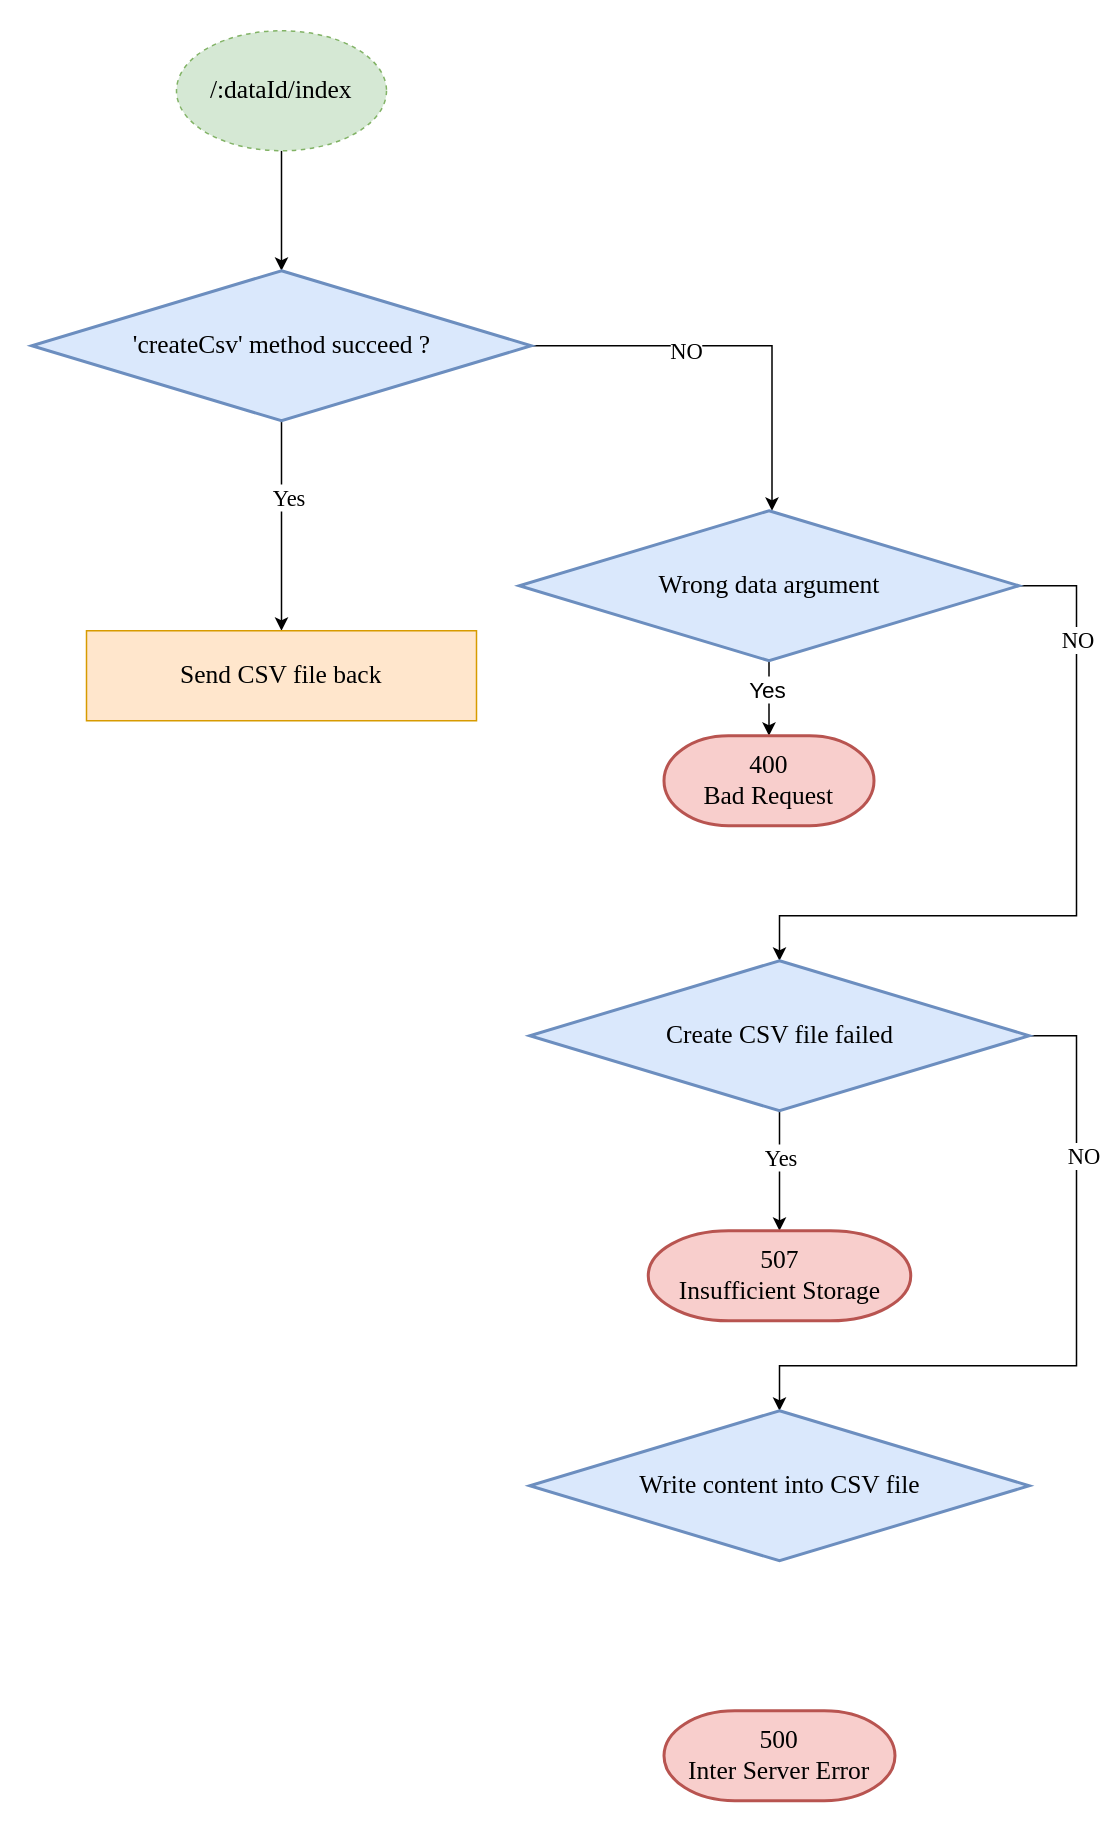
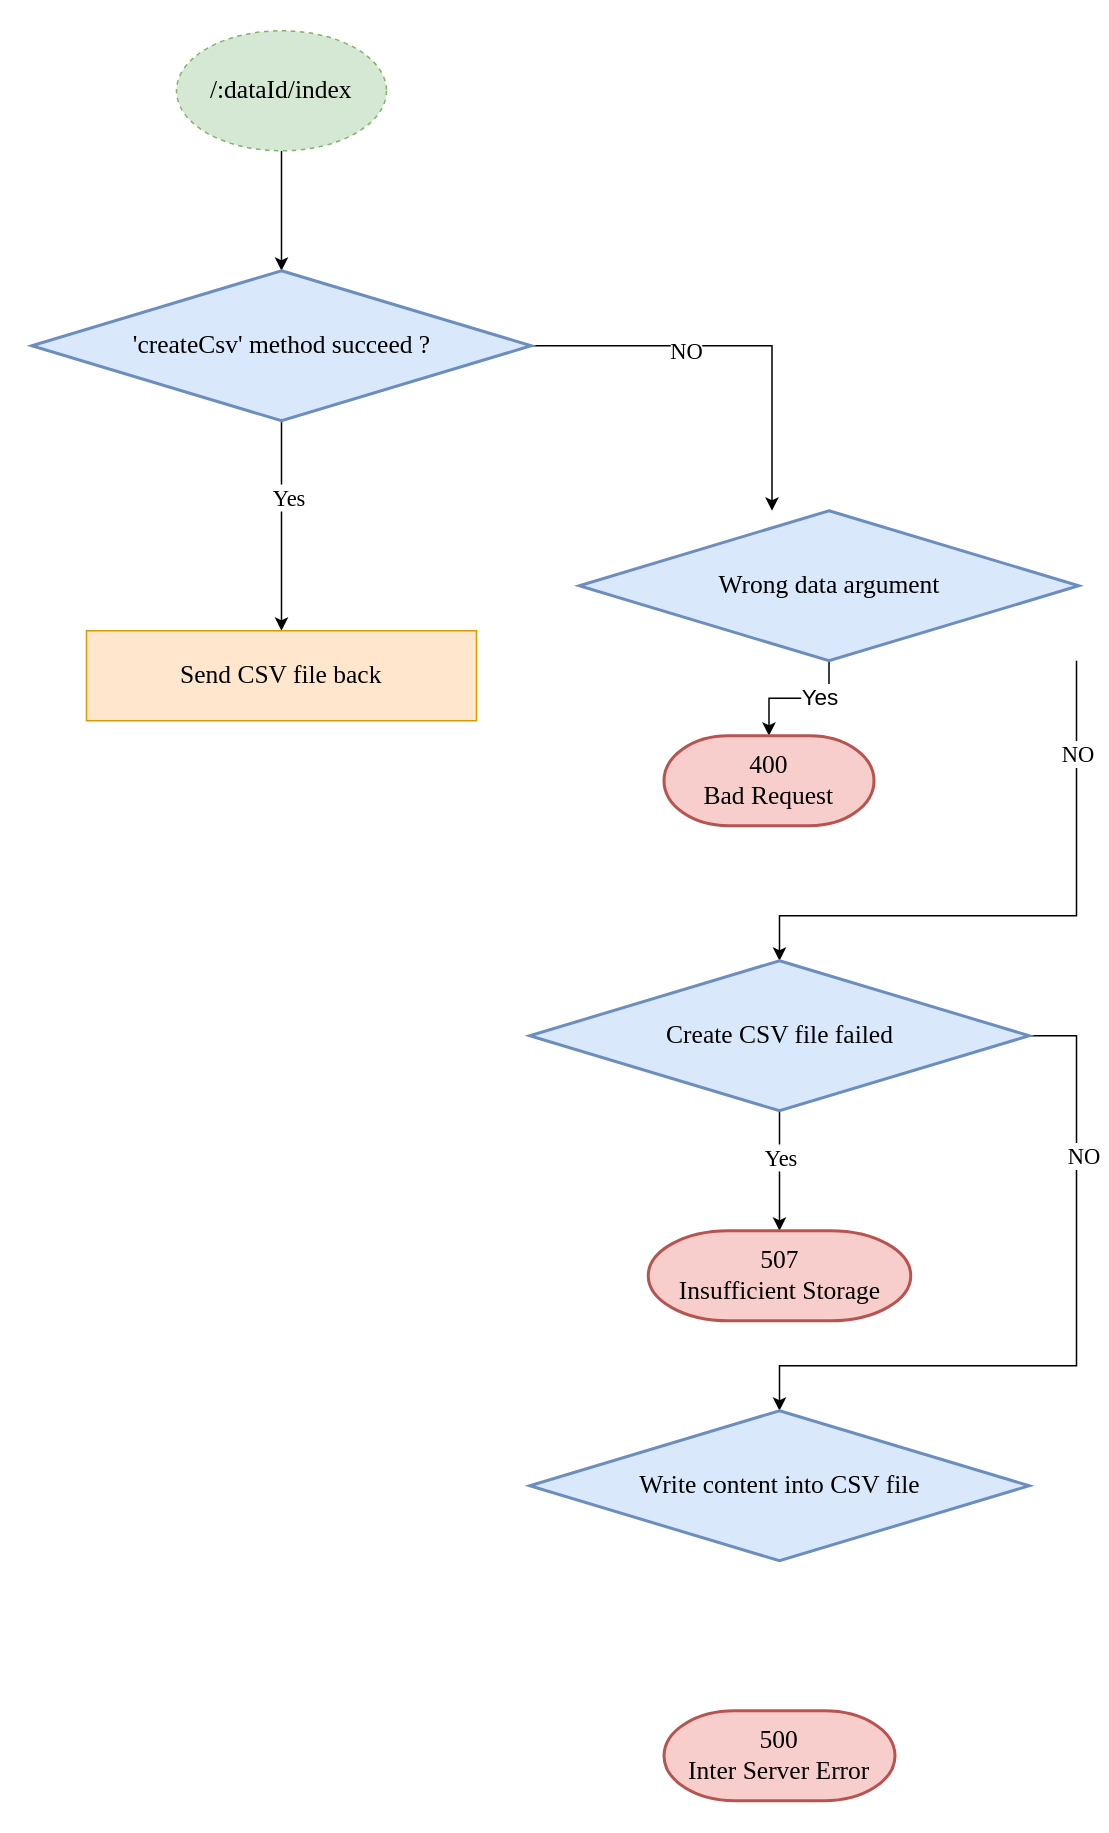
node "Wrong data argument": moved (769, 586) -> (829, 586)
